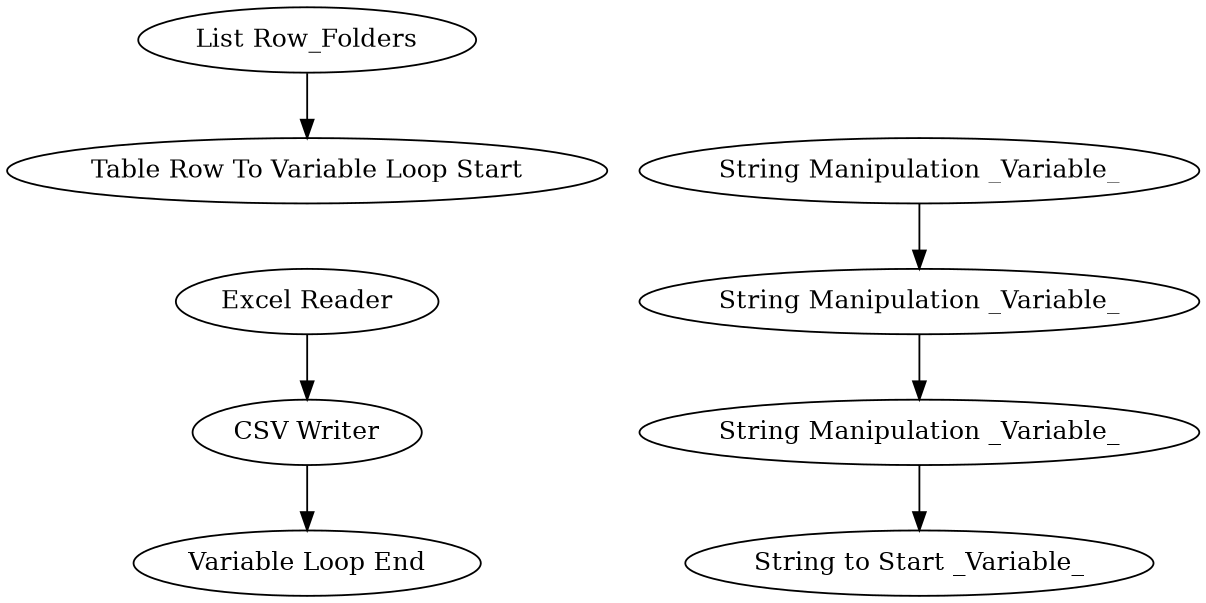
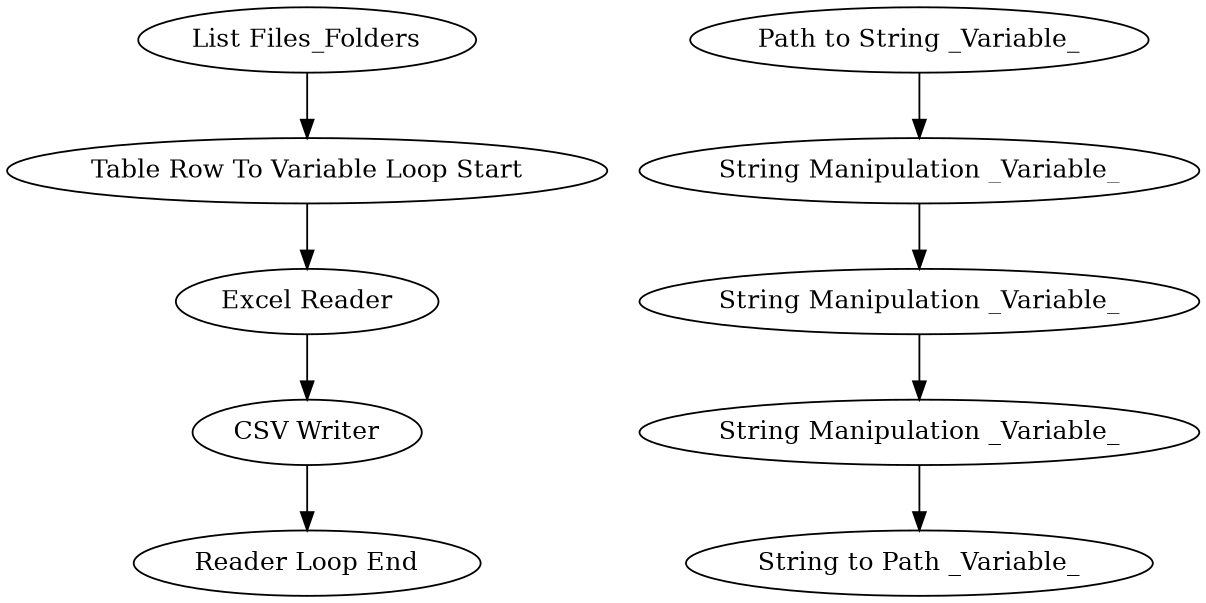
node "List Row_Folders": label "List Row_Folders" -> "List Files_Folders"
node "Path to String _Variable_": added
edge "Table Row To Variable Loop Start" -> "Excel Reader": added
node "Variable Loop End": label "Variable Loop End" -> "Reader Loop End"
node "String to Start _Variable_": label "String to Start _Variable_" -> "String to Path _Variable_"
